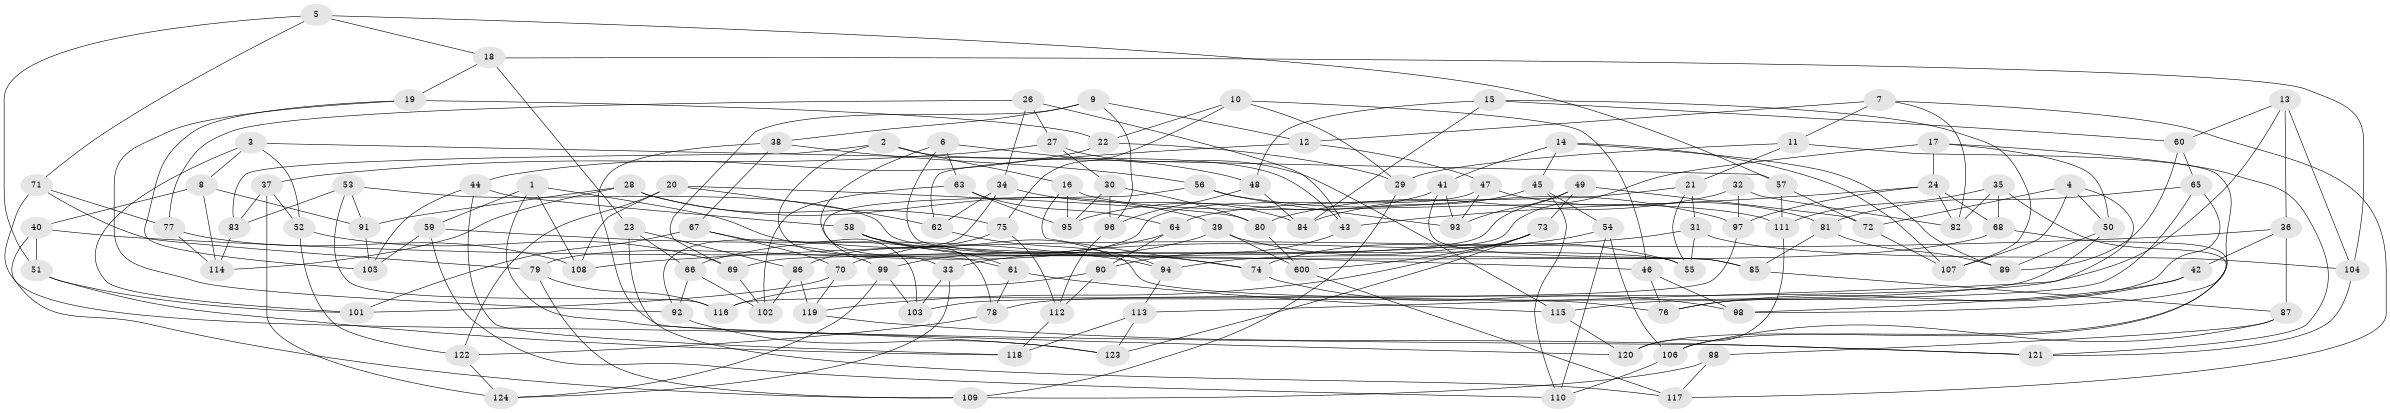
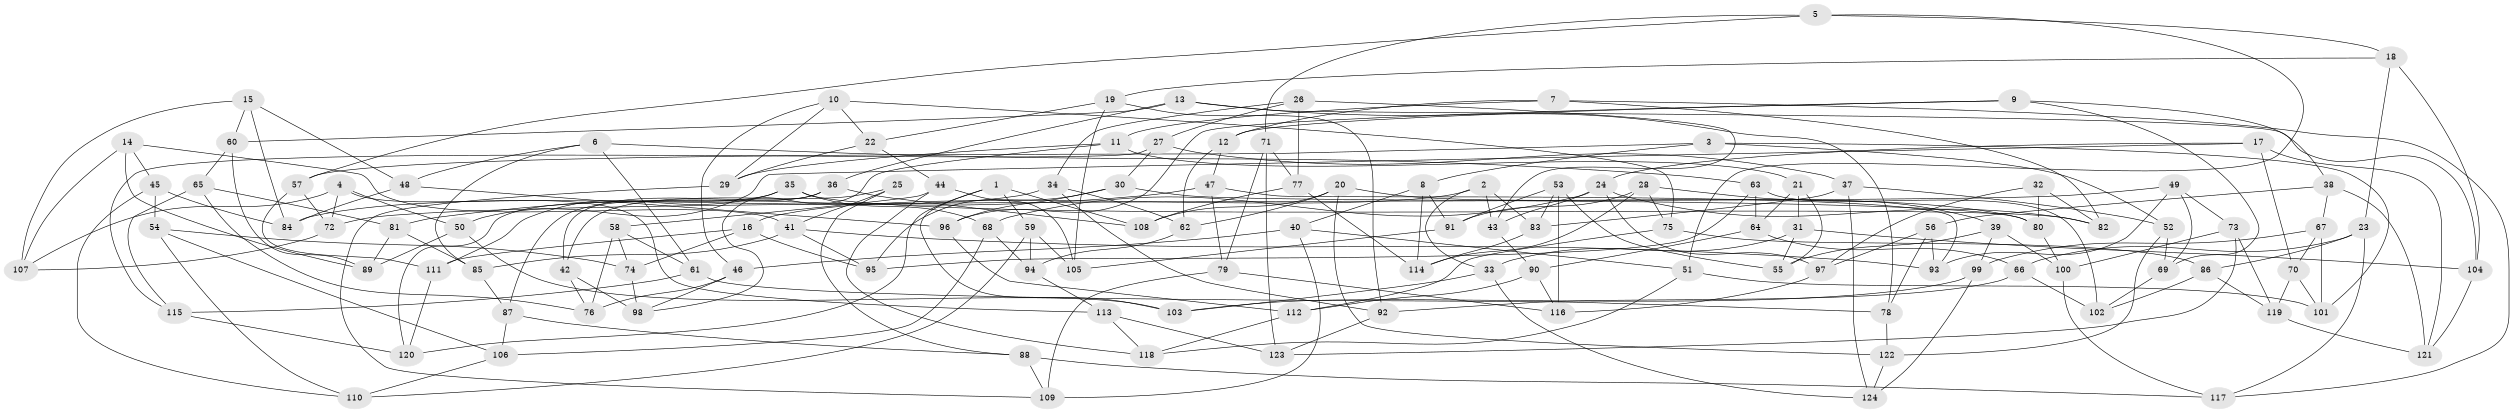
node "25": added
node "600": label "600" -> "100"
